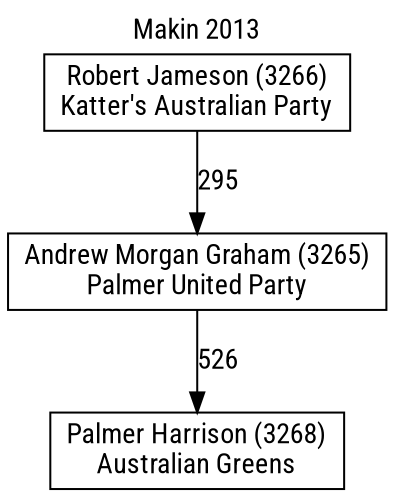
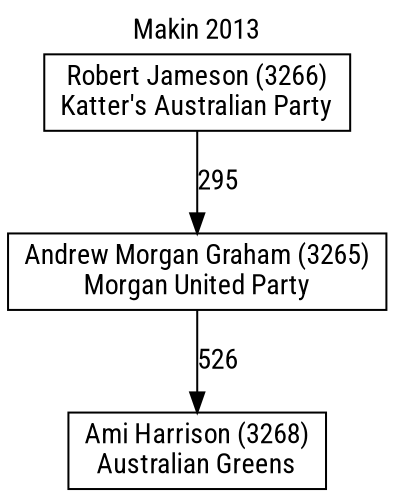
node "Andrew Morgan Graham (3265) Palmer United Party": label "Andrew Morgan Graham (3265) Palmer United Party" -> "Andrew Morgan Graham (3265) Morgan United Party"
node "Palmer Harrison (3268) Australian Greens": label "Palmer Harrison (3268) Australian Greens" -> "Ami Harrison (3268) Australian Greens"
